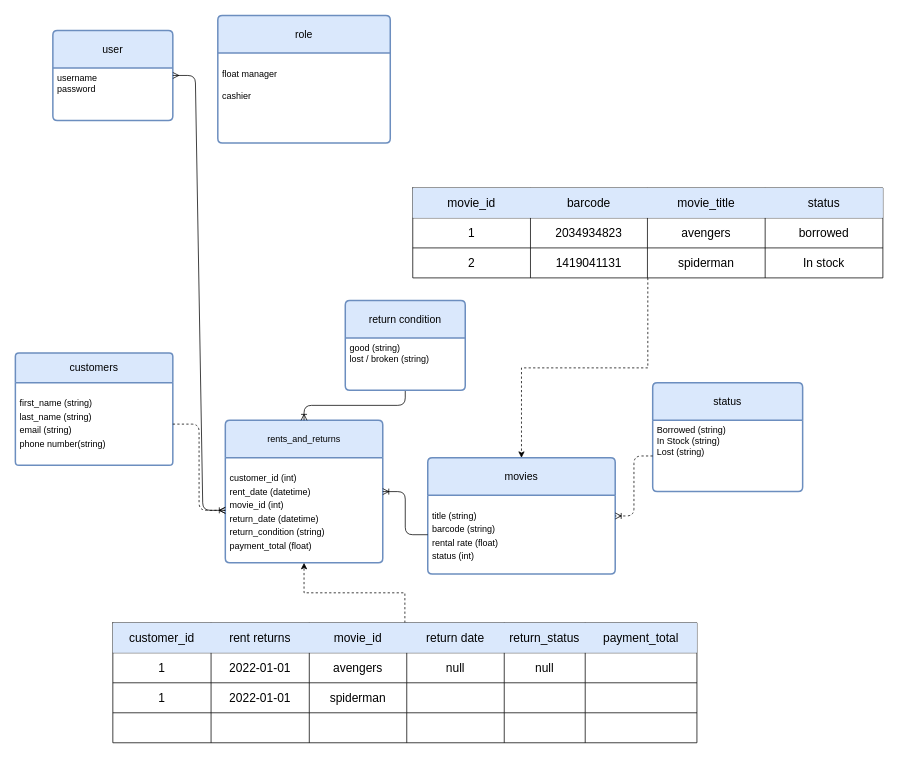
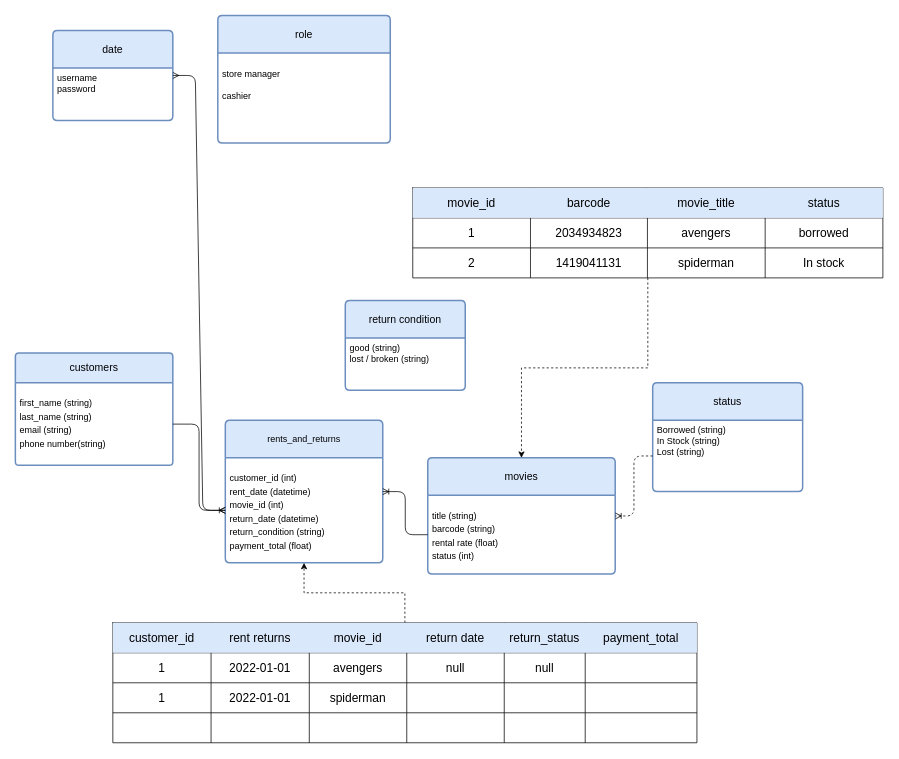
node "user": label "user" -> "date"
node "float manager cashier": label "float manager cashier" -> "store manager cashier"
edge "return condition" -> "rents_and_returns": removed
edge "first_name (string) last_name (string) email (string) phone number(string)" -> "customer_id (int)rent_date (datetime)movie_id (int)return_date (datetime)return_condition (string)payment_total (float)": style dashed -> solid
